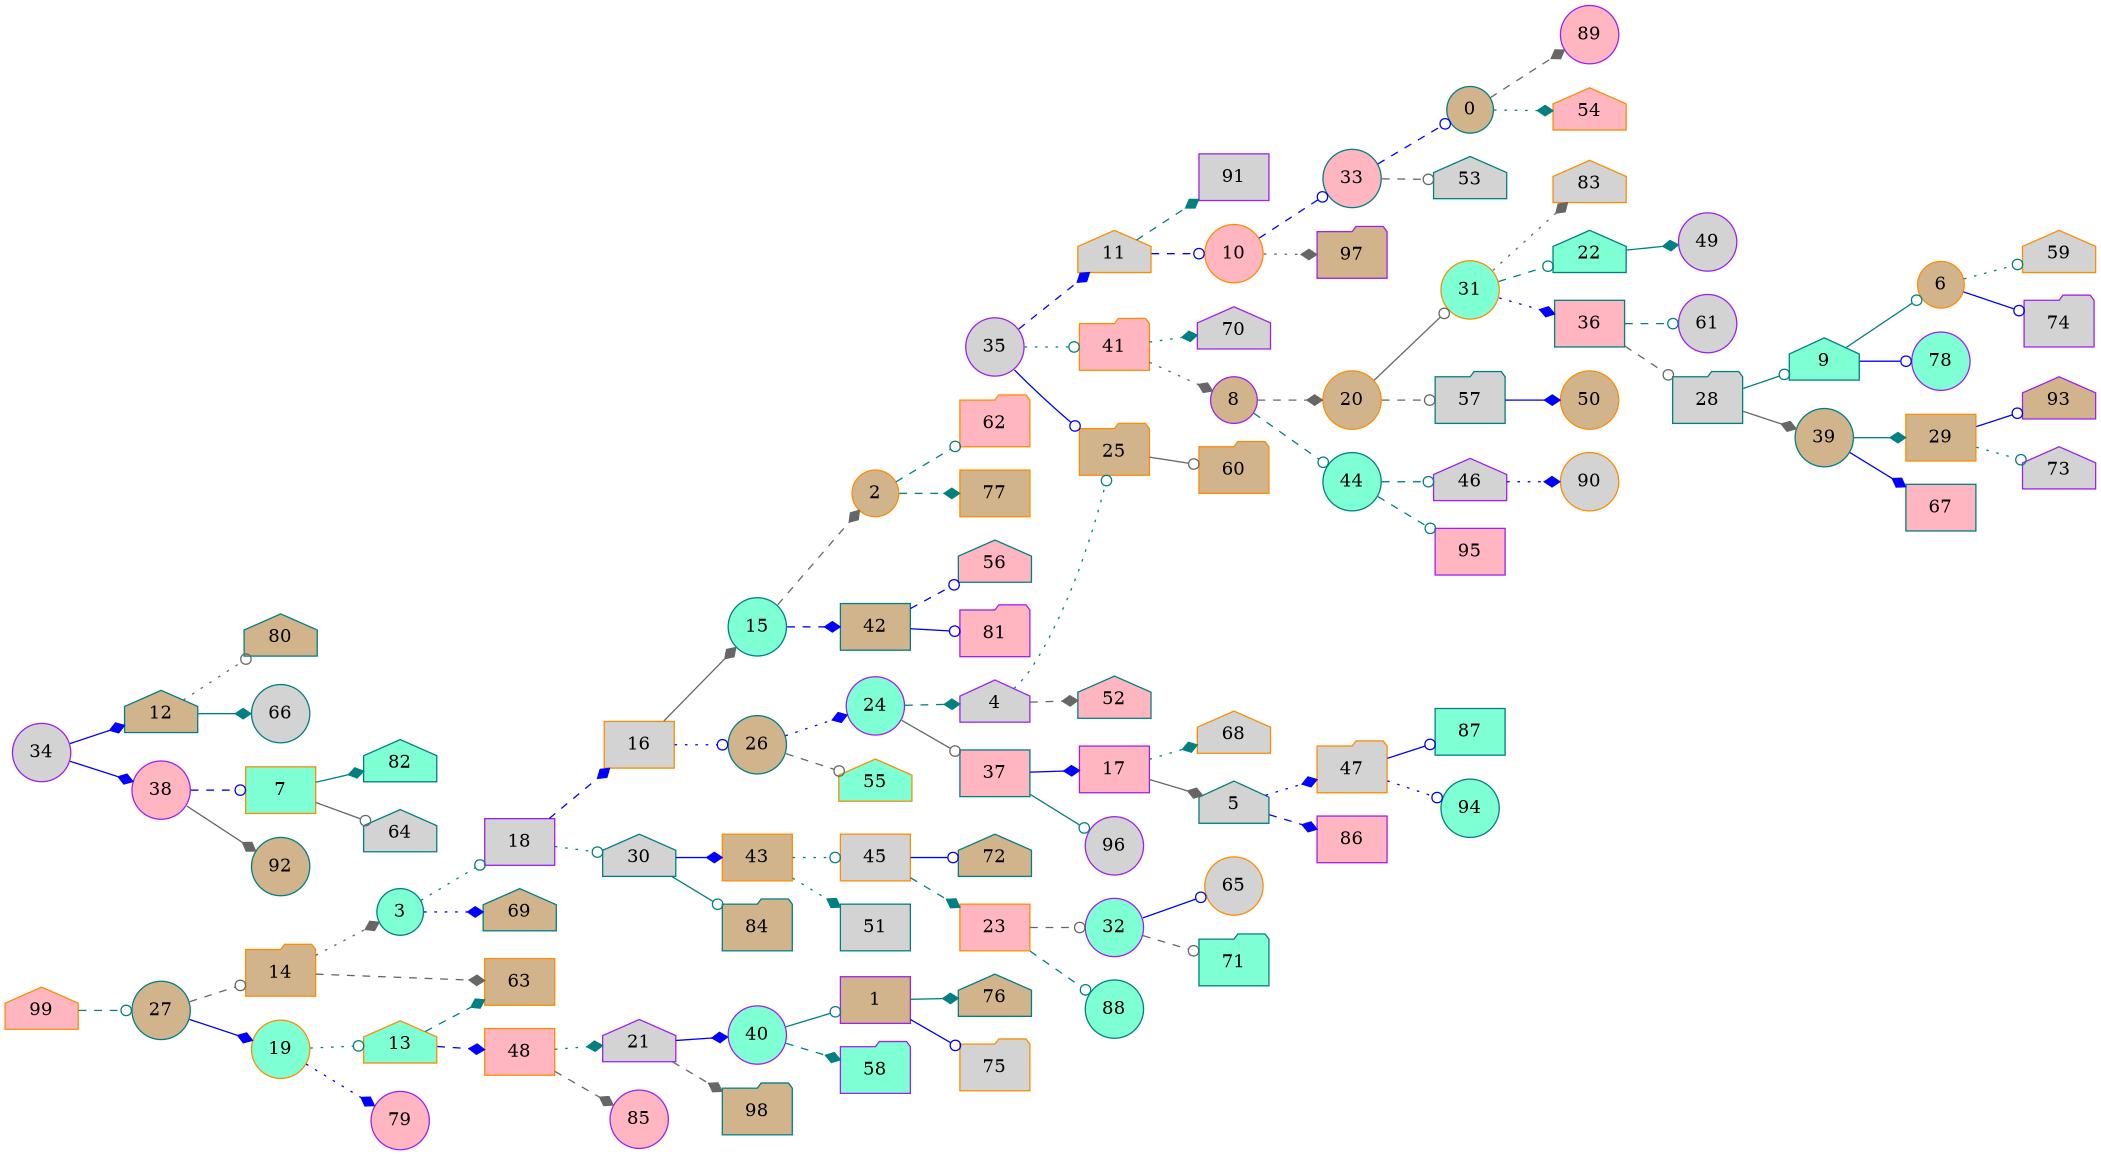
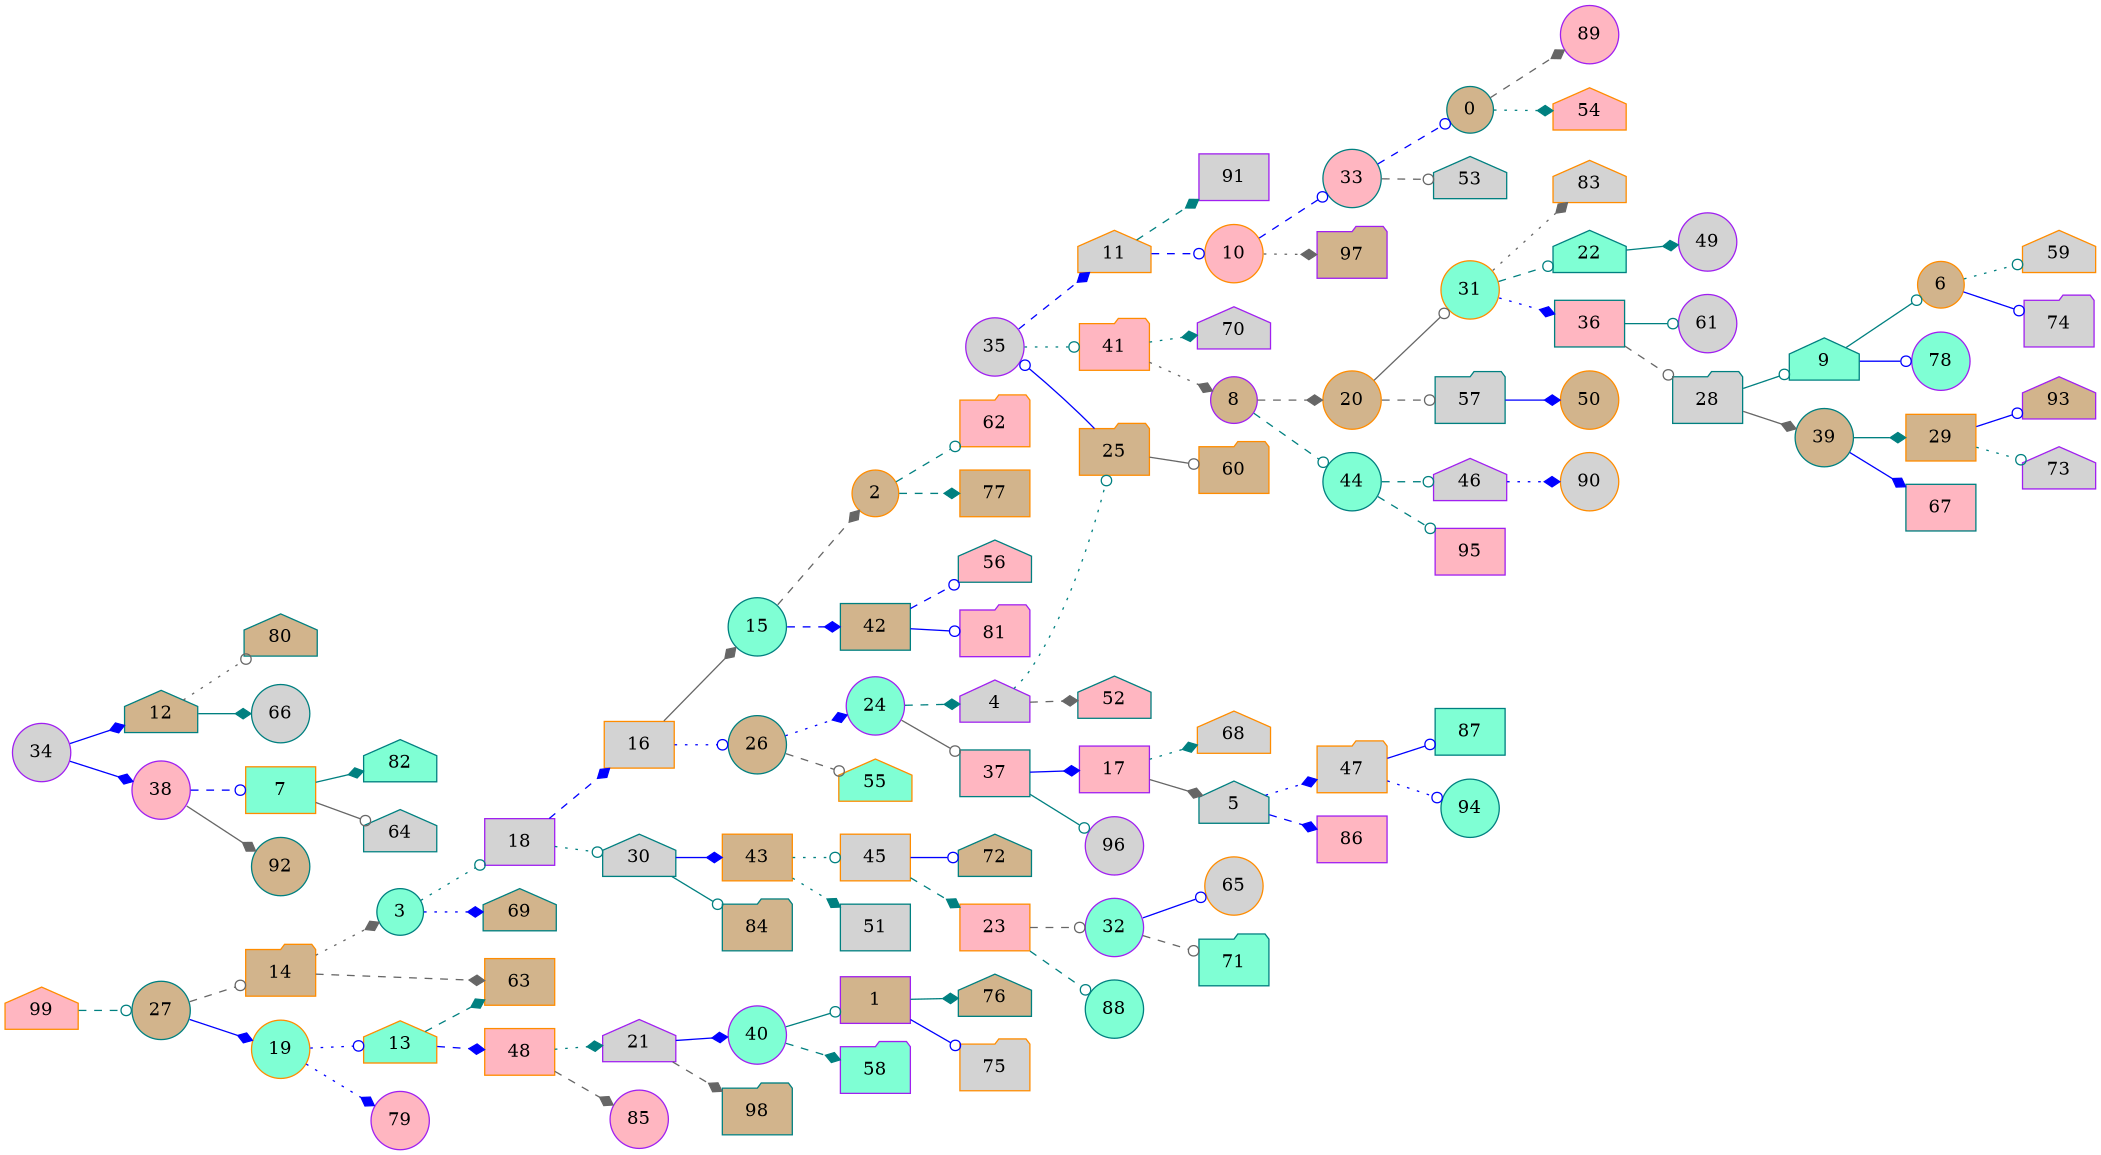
edge "36" -> "61": style dashed -> solid
edge "35" -> "25": reversed
edge "19" -> "13": color teal -> blue
